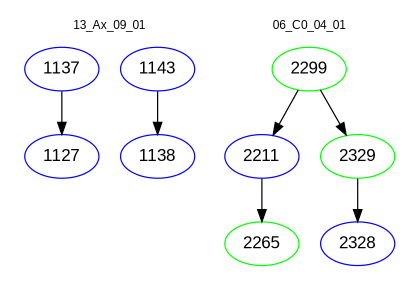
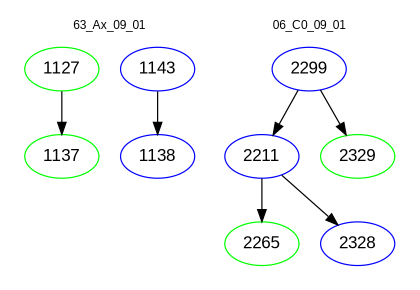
cluster "13_Ax_09_01": label "13_Ax_09_01" -> "63_Ax_09_01"
cluster "06_C0_04_01": label "06_C0_04_01" -> "06_C0_09_01"
node "1137": color blue -> green
node "2299": color green -> blue
edge "1137" -> "1127": reversed
node "1127": color blue -> green
edge "2329" -> "2328": now "2211" -> "2328"
